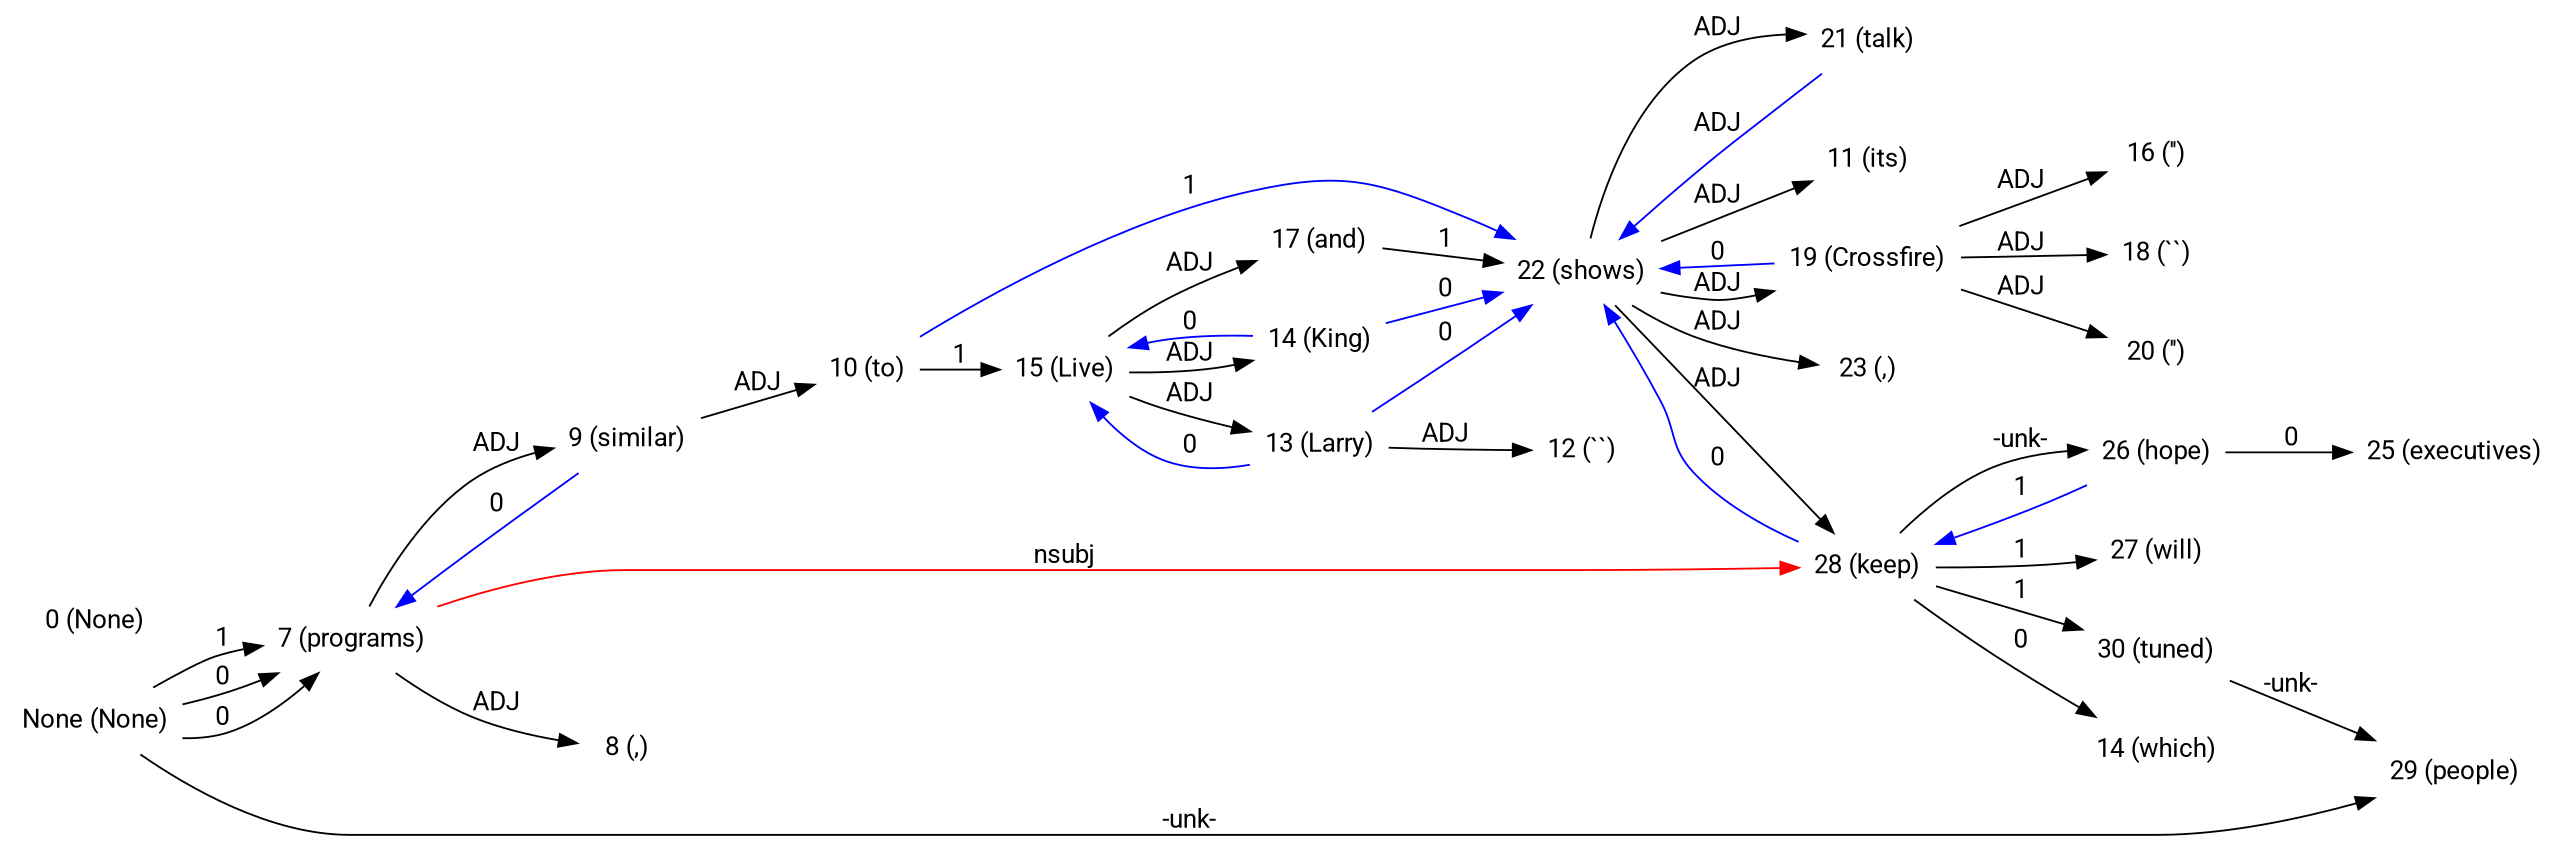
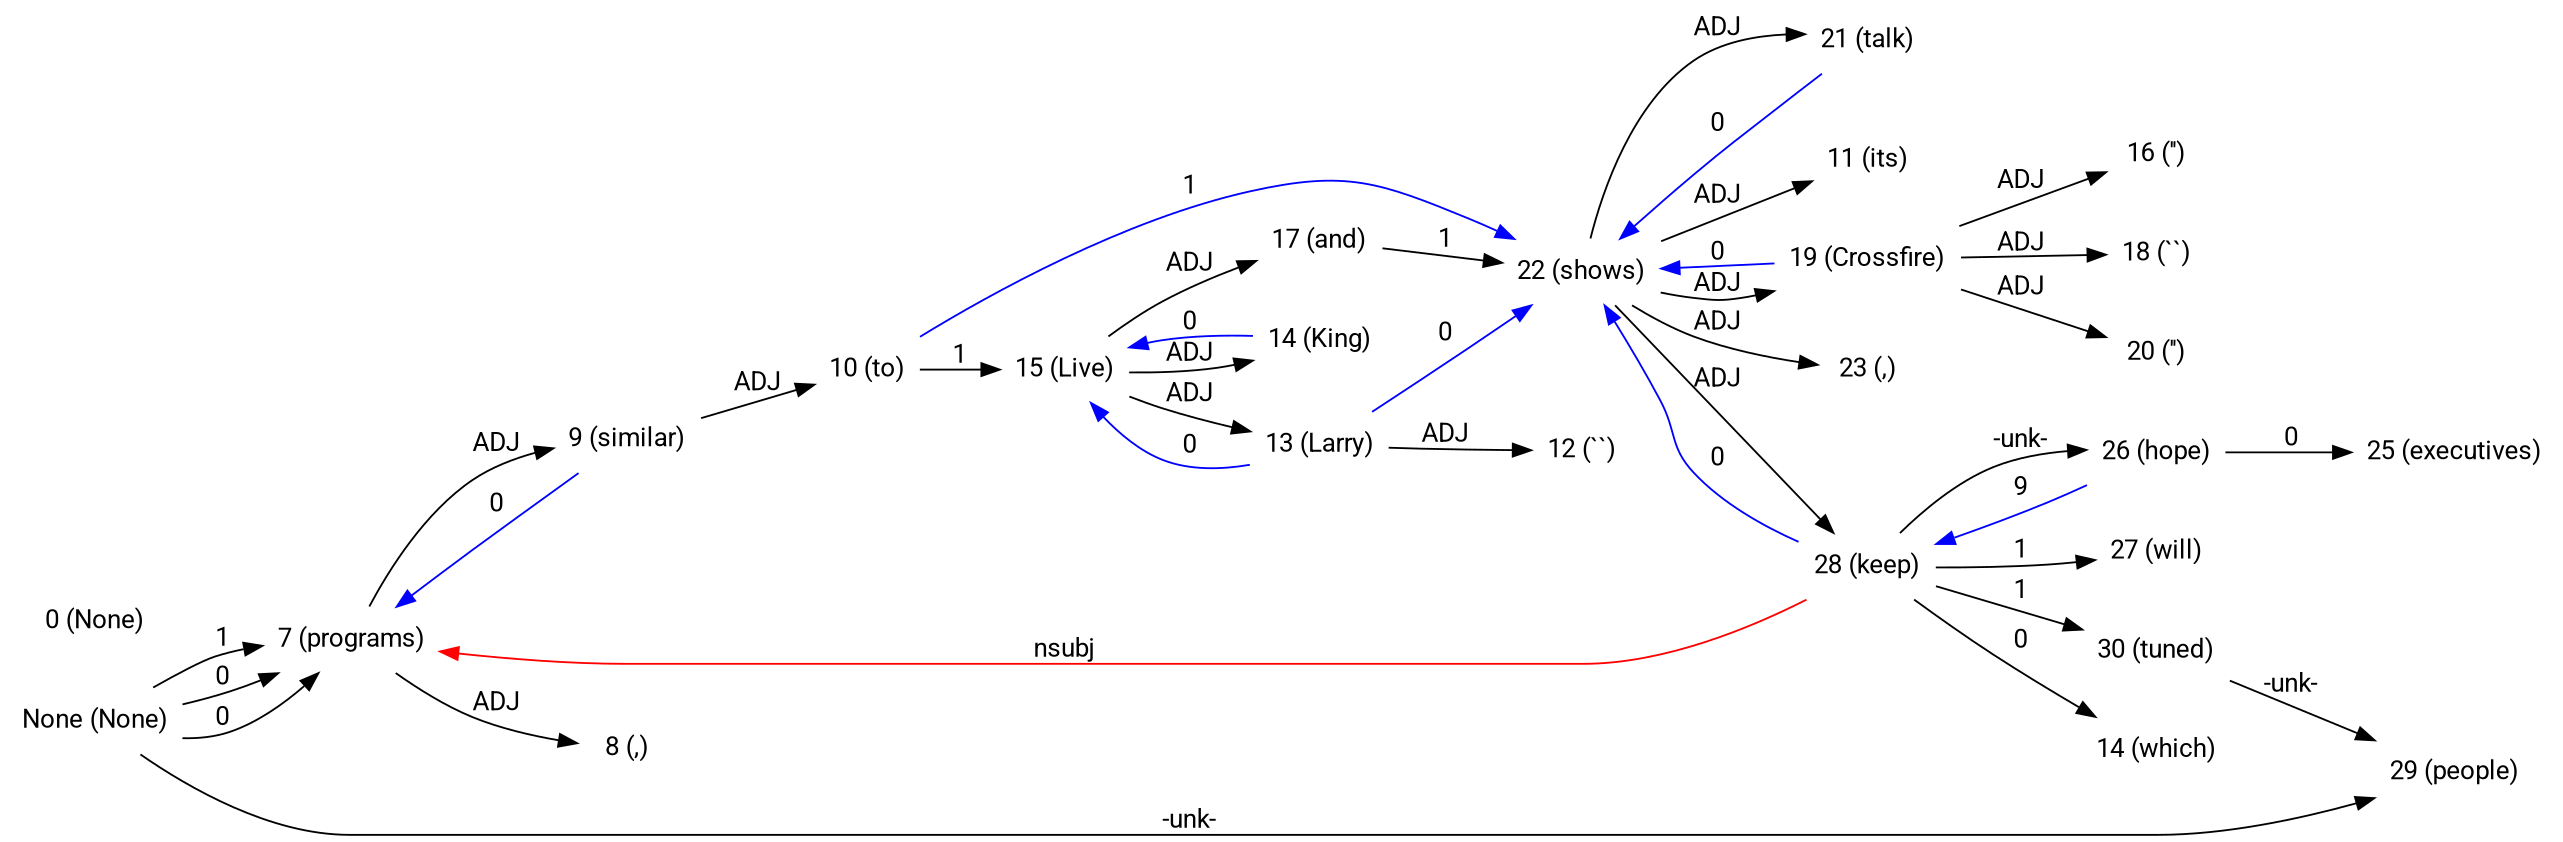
edge "21 (talk)" -> "22 (shows)": label "ADJ" -> "0"
edge "14 (King)" -> "22 (shows)": removed, label "0"
edge "26 (hope)" -> "28 (keep)": label "1" -> "9"
edge "7 (programs)" -> "28 (keep)": reversed
